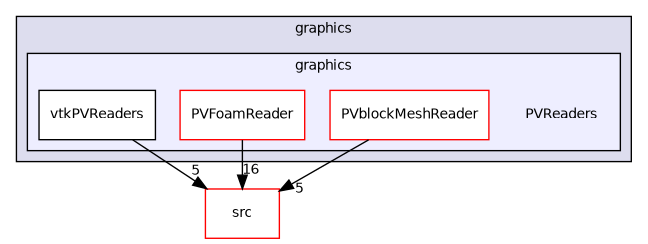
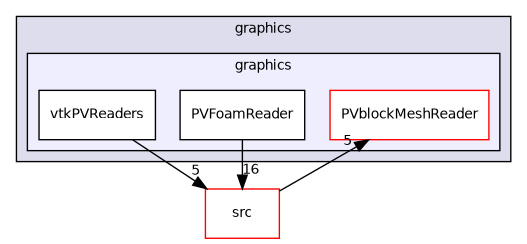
node "PVFoamReader": color red -> black
node "PVReaders": removed
edge "PVblockMeshReader" -> "src": reversed
